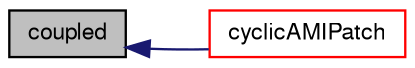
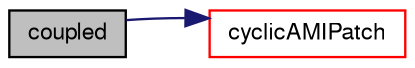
edge "cyclicAMIPatch" -> "coupled": reversed
